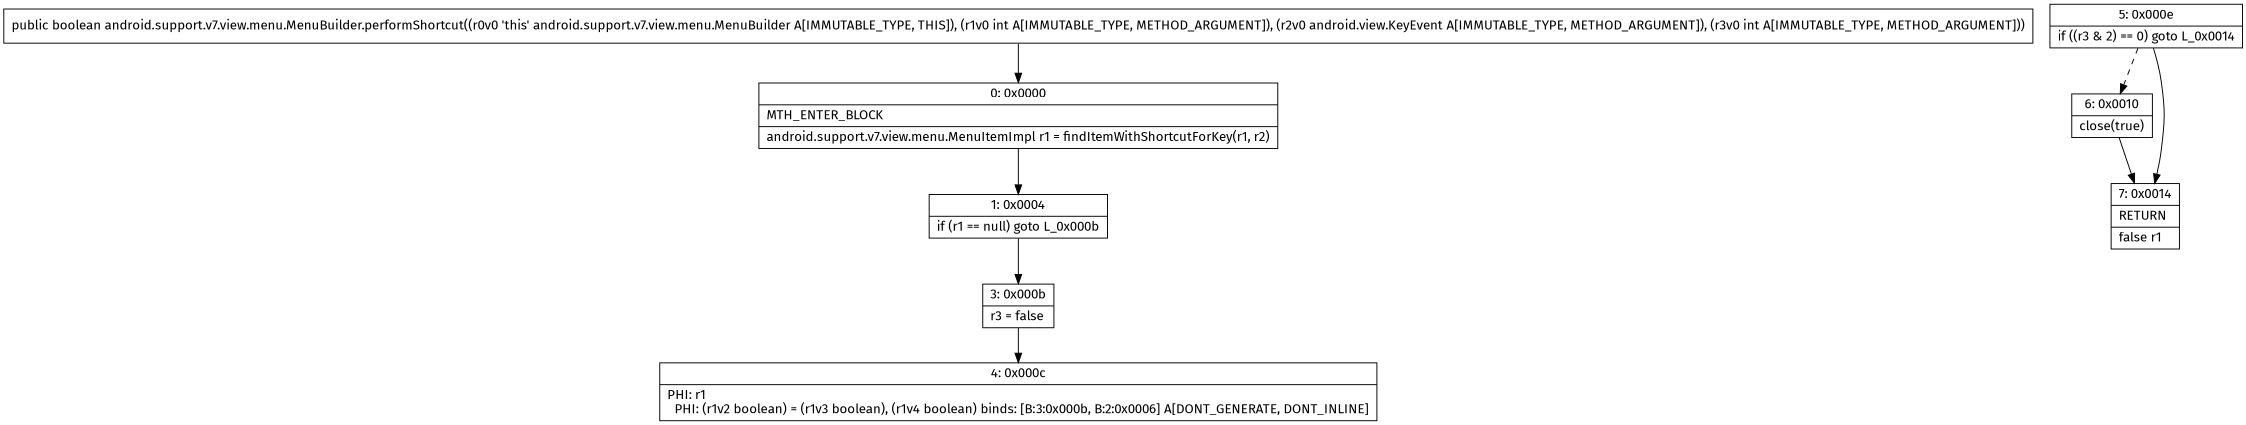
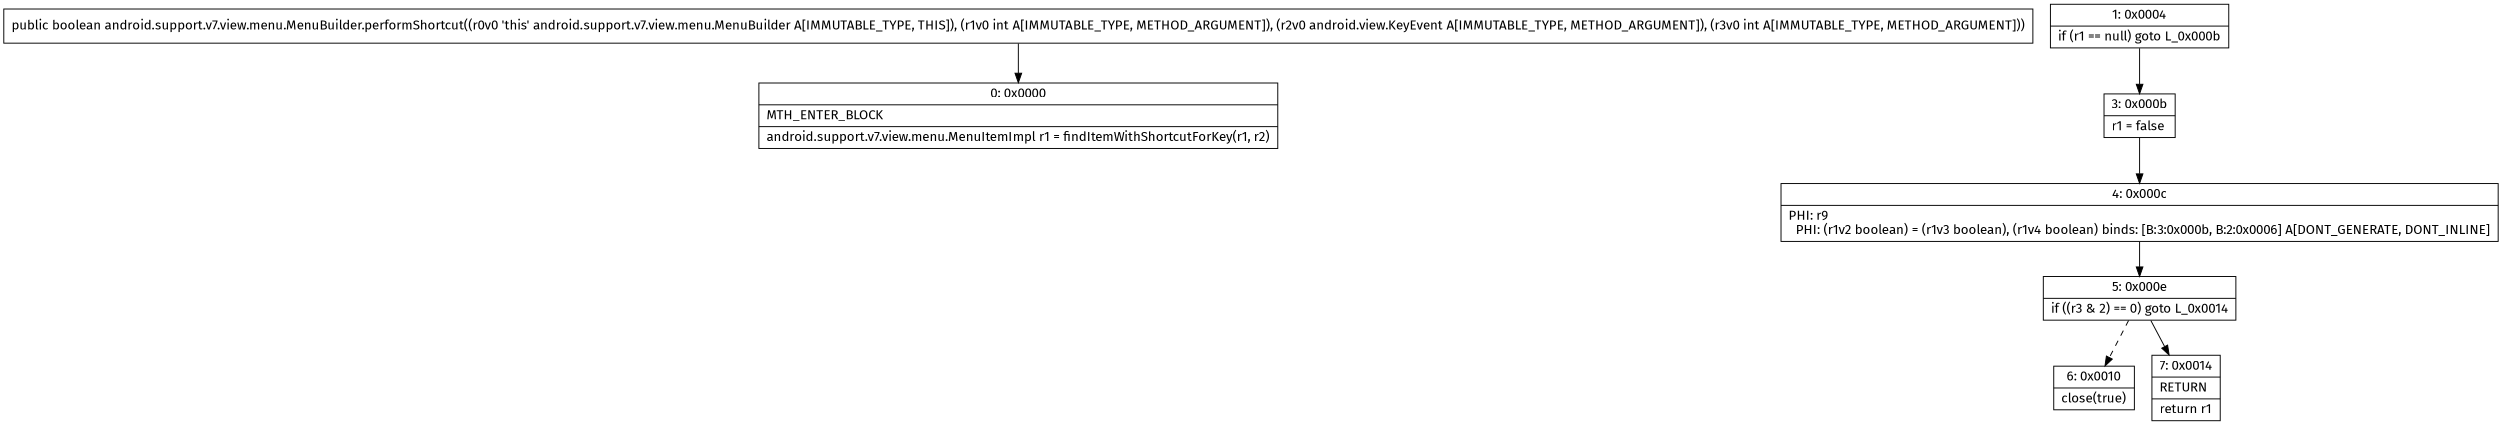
edge "6: 0x0010" -> "7: 0x0014": removed
edge "0: 0x0000" -> "1: 0x0004": removed
node "7: 0x0014": text "false r1" -> "return r1"
edge "4: 0x000c" -> "5: 0x000e": added
node "3: 0x000b": text "r3 = false" -> "r1 = false"
node "4: 0x000c": text "PHI: r1" -> "PHI: r9"
